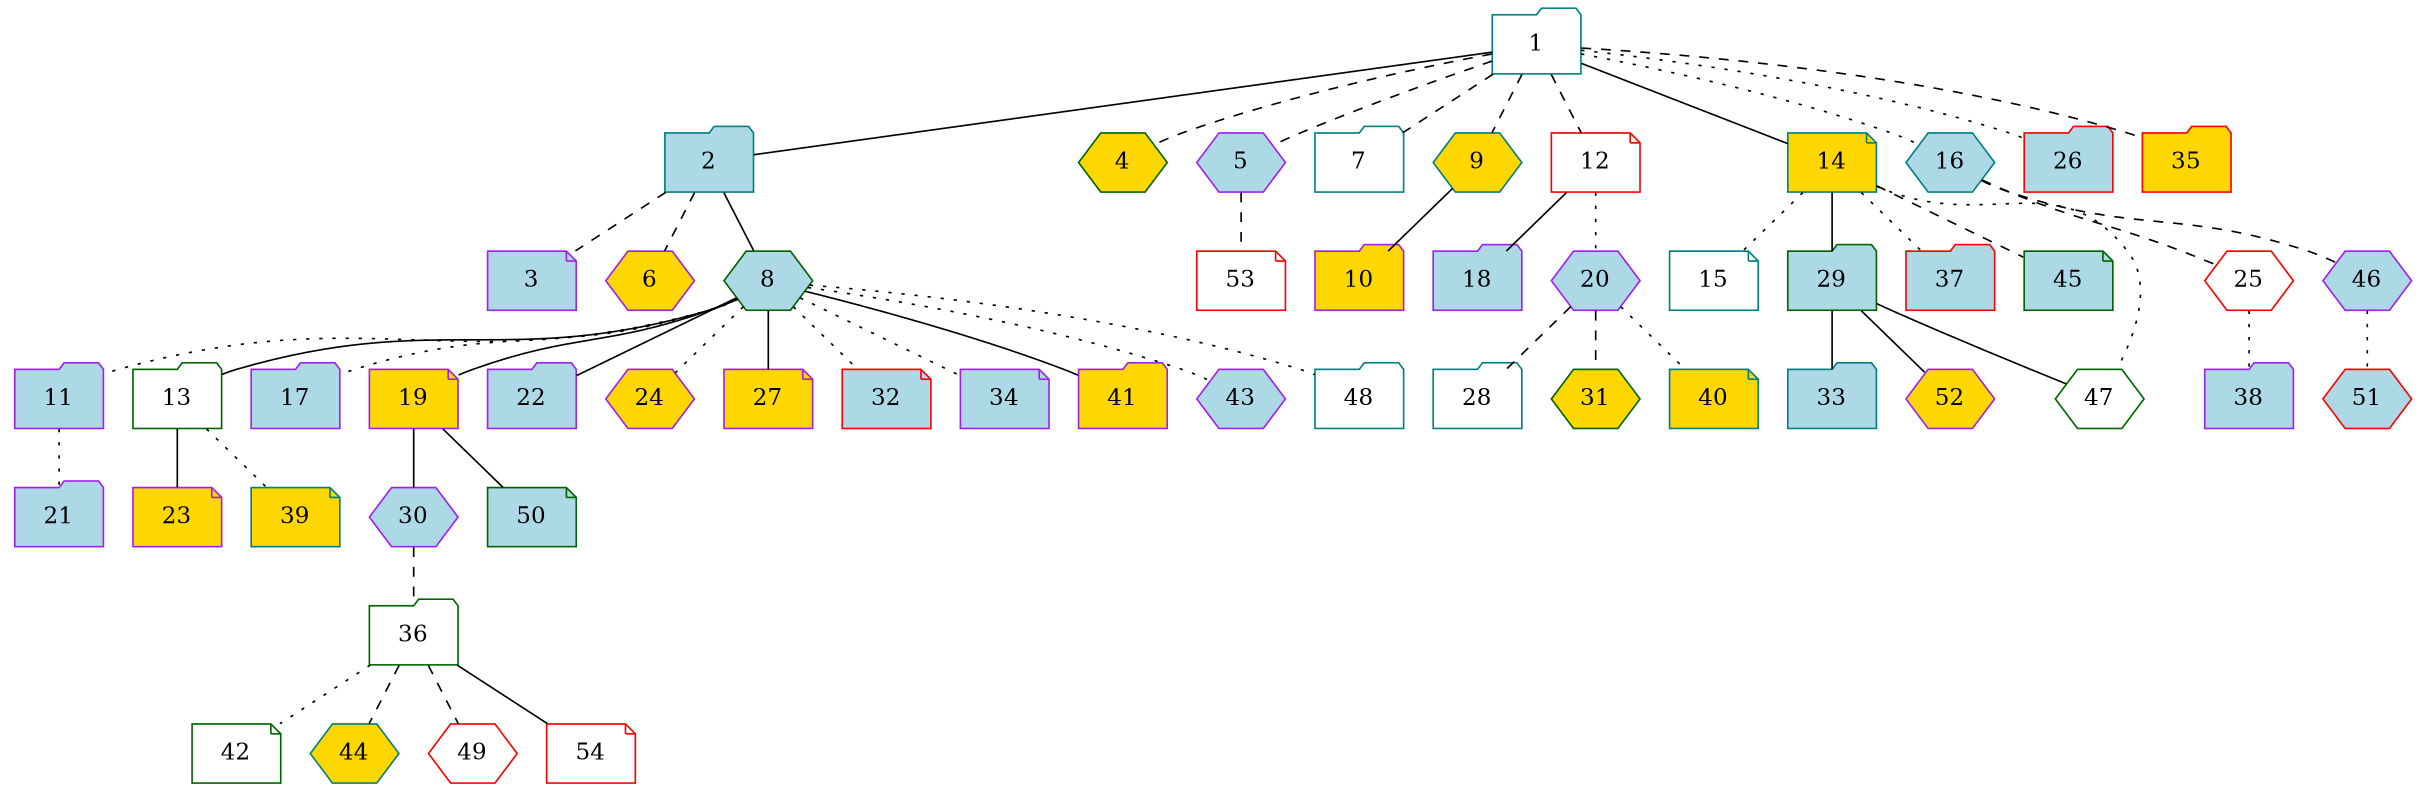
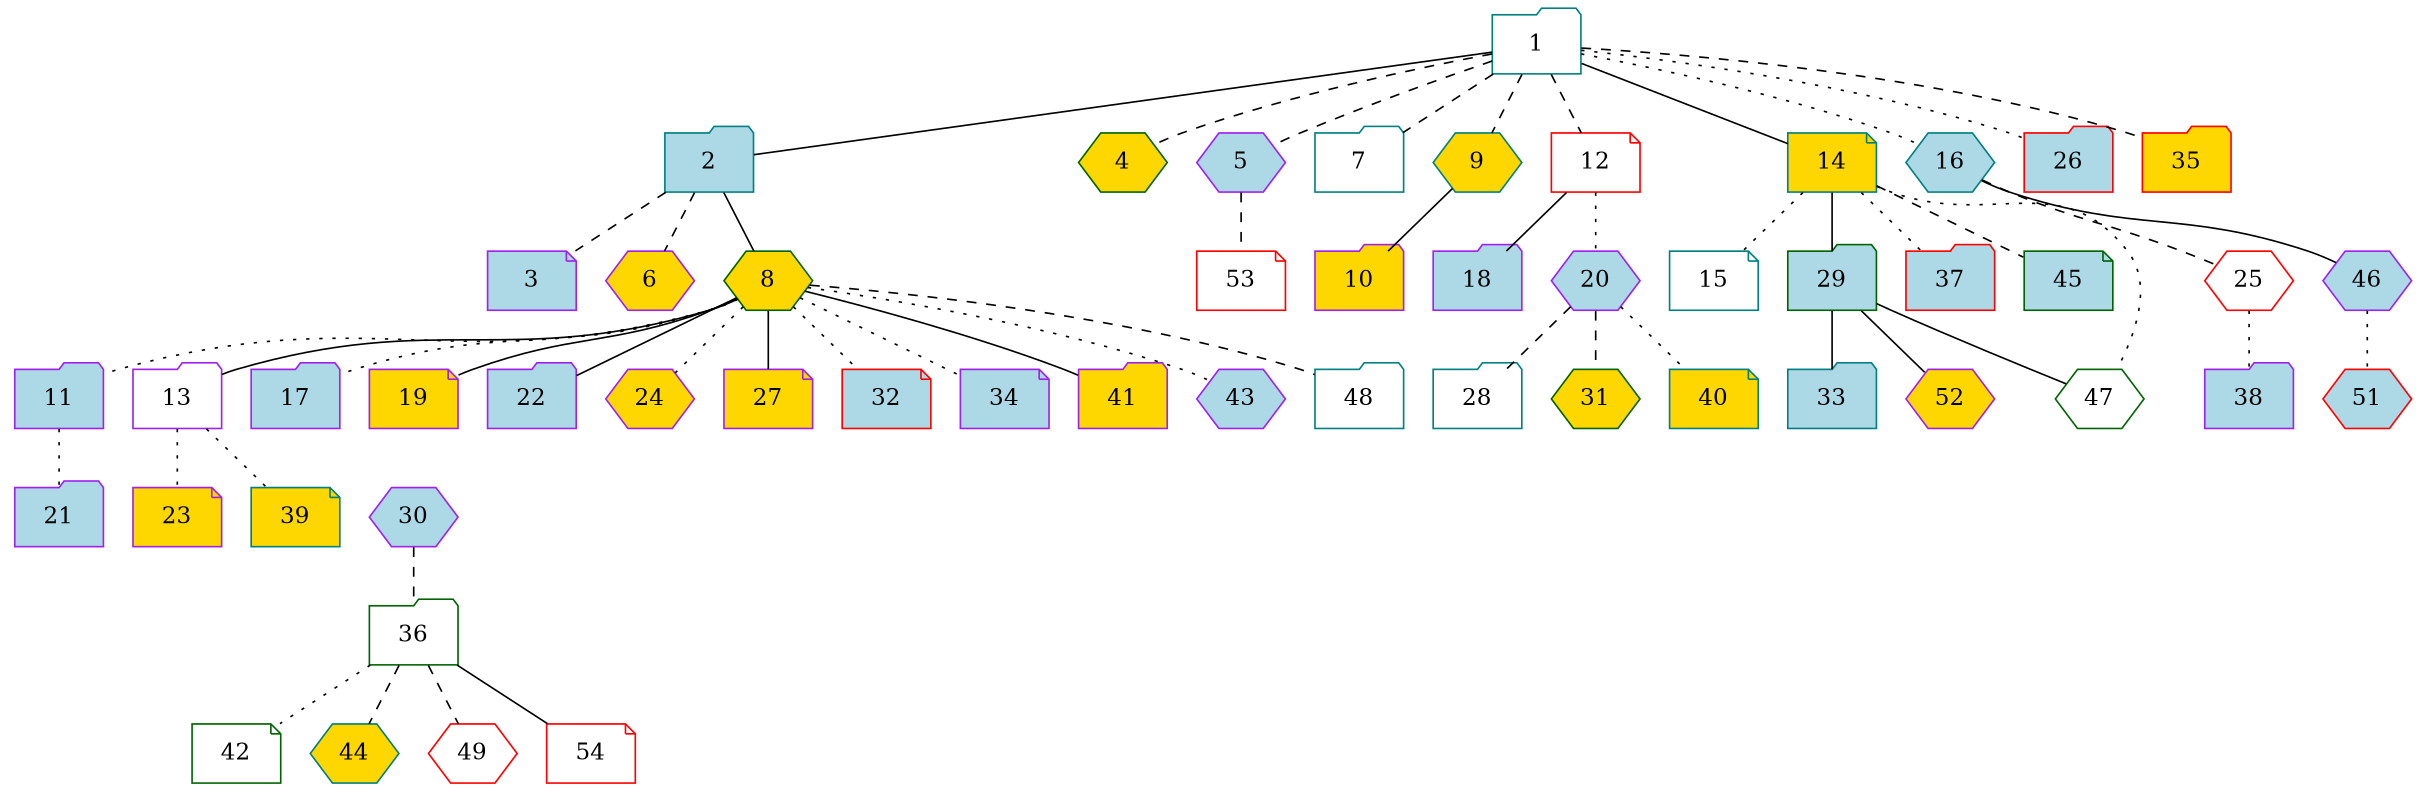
edge "16" -- "46": style dashed -> solid
node "8": fillcolor lightblue -> gold
edge "8" -- "48": style dotted -> dashed
node "13": color darkgreen -> purple
edge "13" -- "23": style solid -> dotted
edge "19" -- "30": removed
node "50": removed
